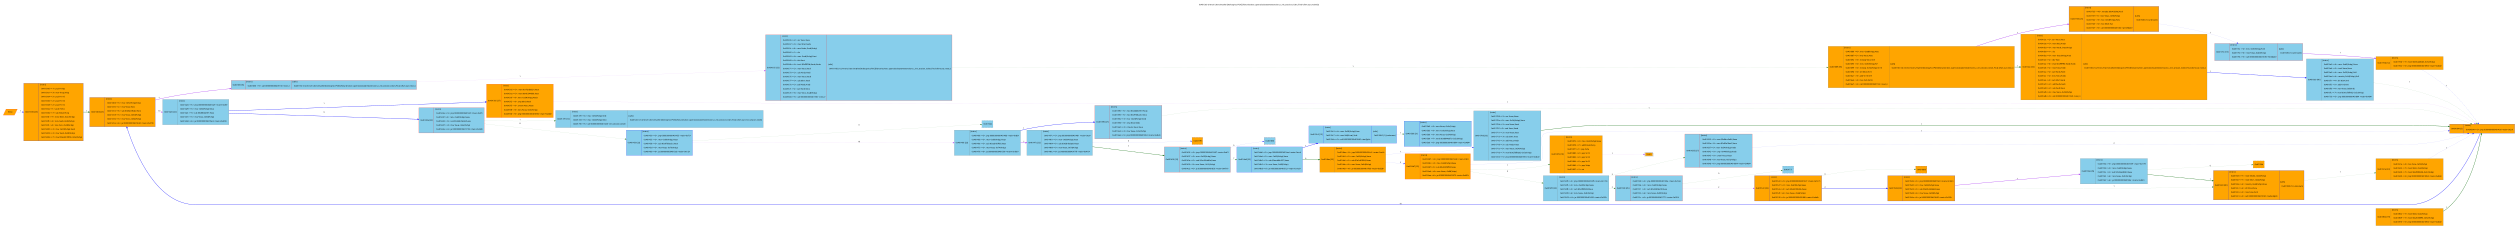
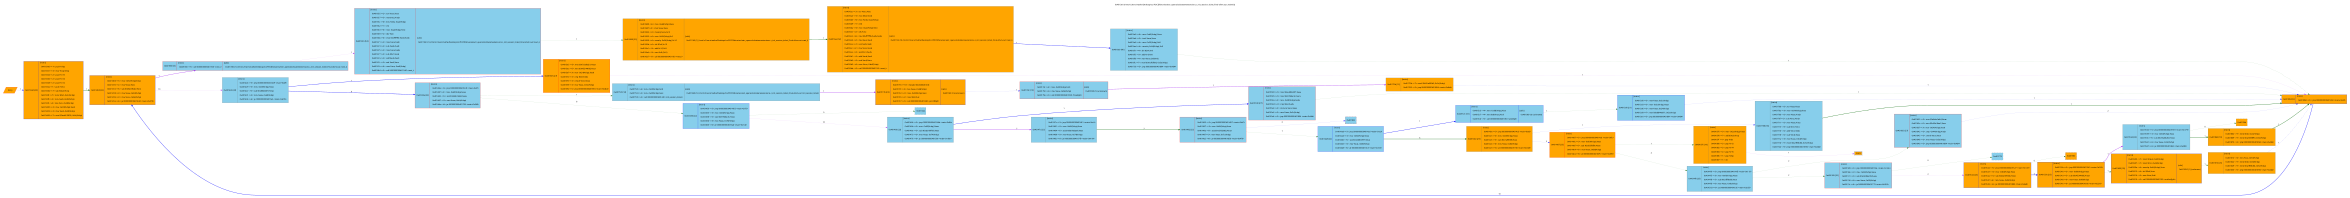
edge "0x401689 [35]" -> "0x401735 [23]": now "0x401729 [12]" -> "0x401735 [23]"
edge "0x4014d7 [25]" -> "0x401894 [5]": now "0x4015d0 [21]" -> "0x401894 [5]"
node "0x4017f9": removed
edge "0x401554 [25]" -> "0x401600 [30]": now "0x401554 [25]" -> "0x401862 [19]"
